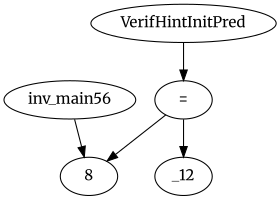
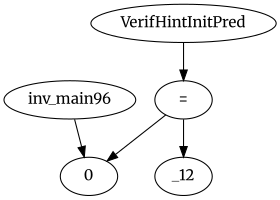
node "inv_main56": label "inv_main56" -> "inv_main96"
node "8": label "8" -> "0"
